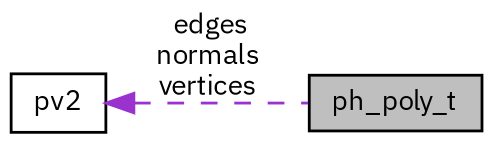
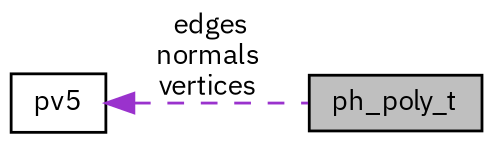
node "pv2": label "pv2" -> "pv5"
